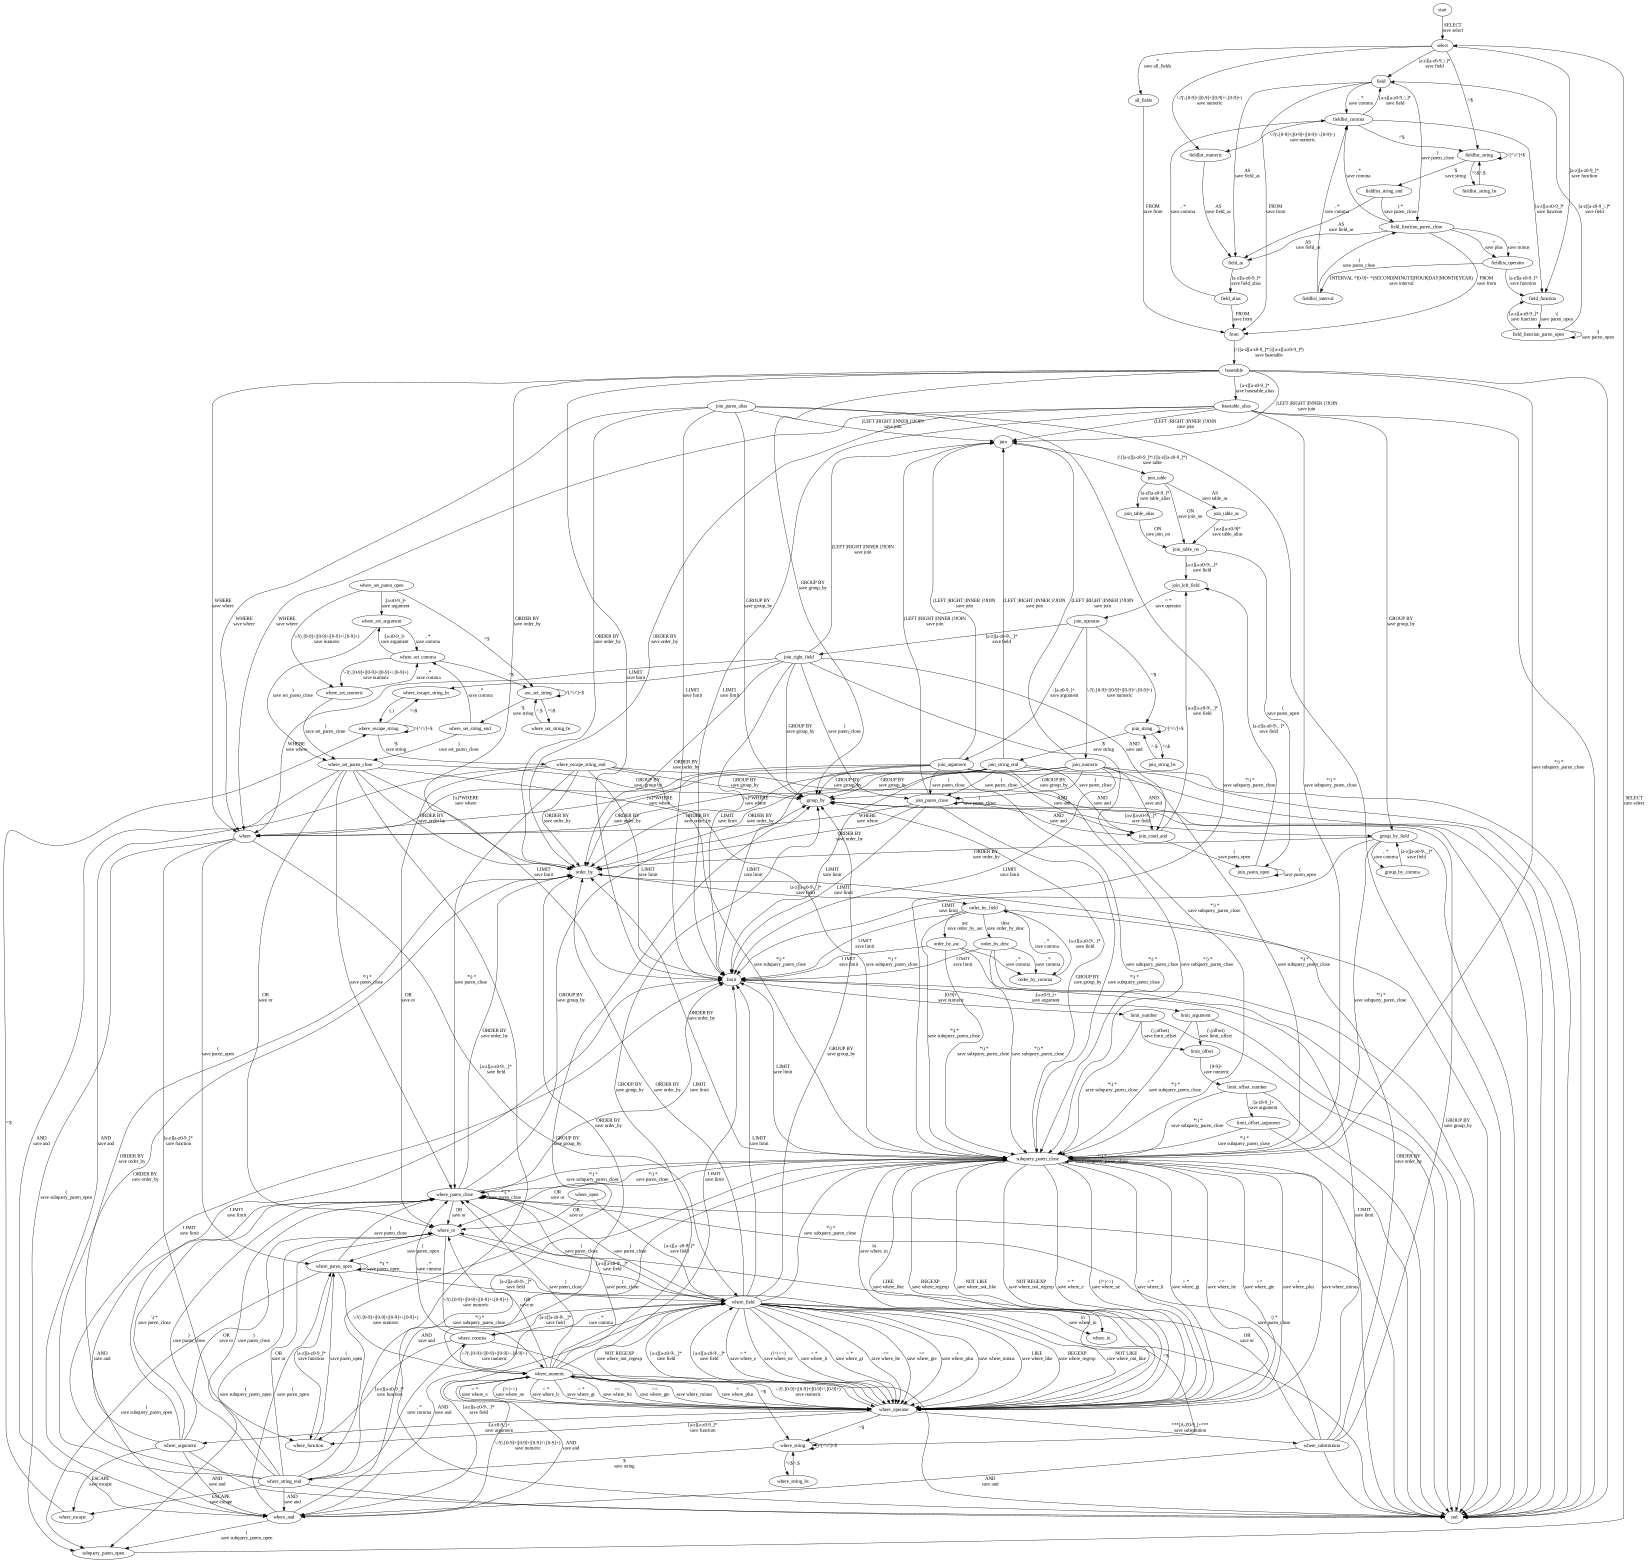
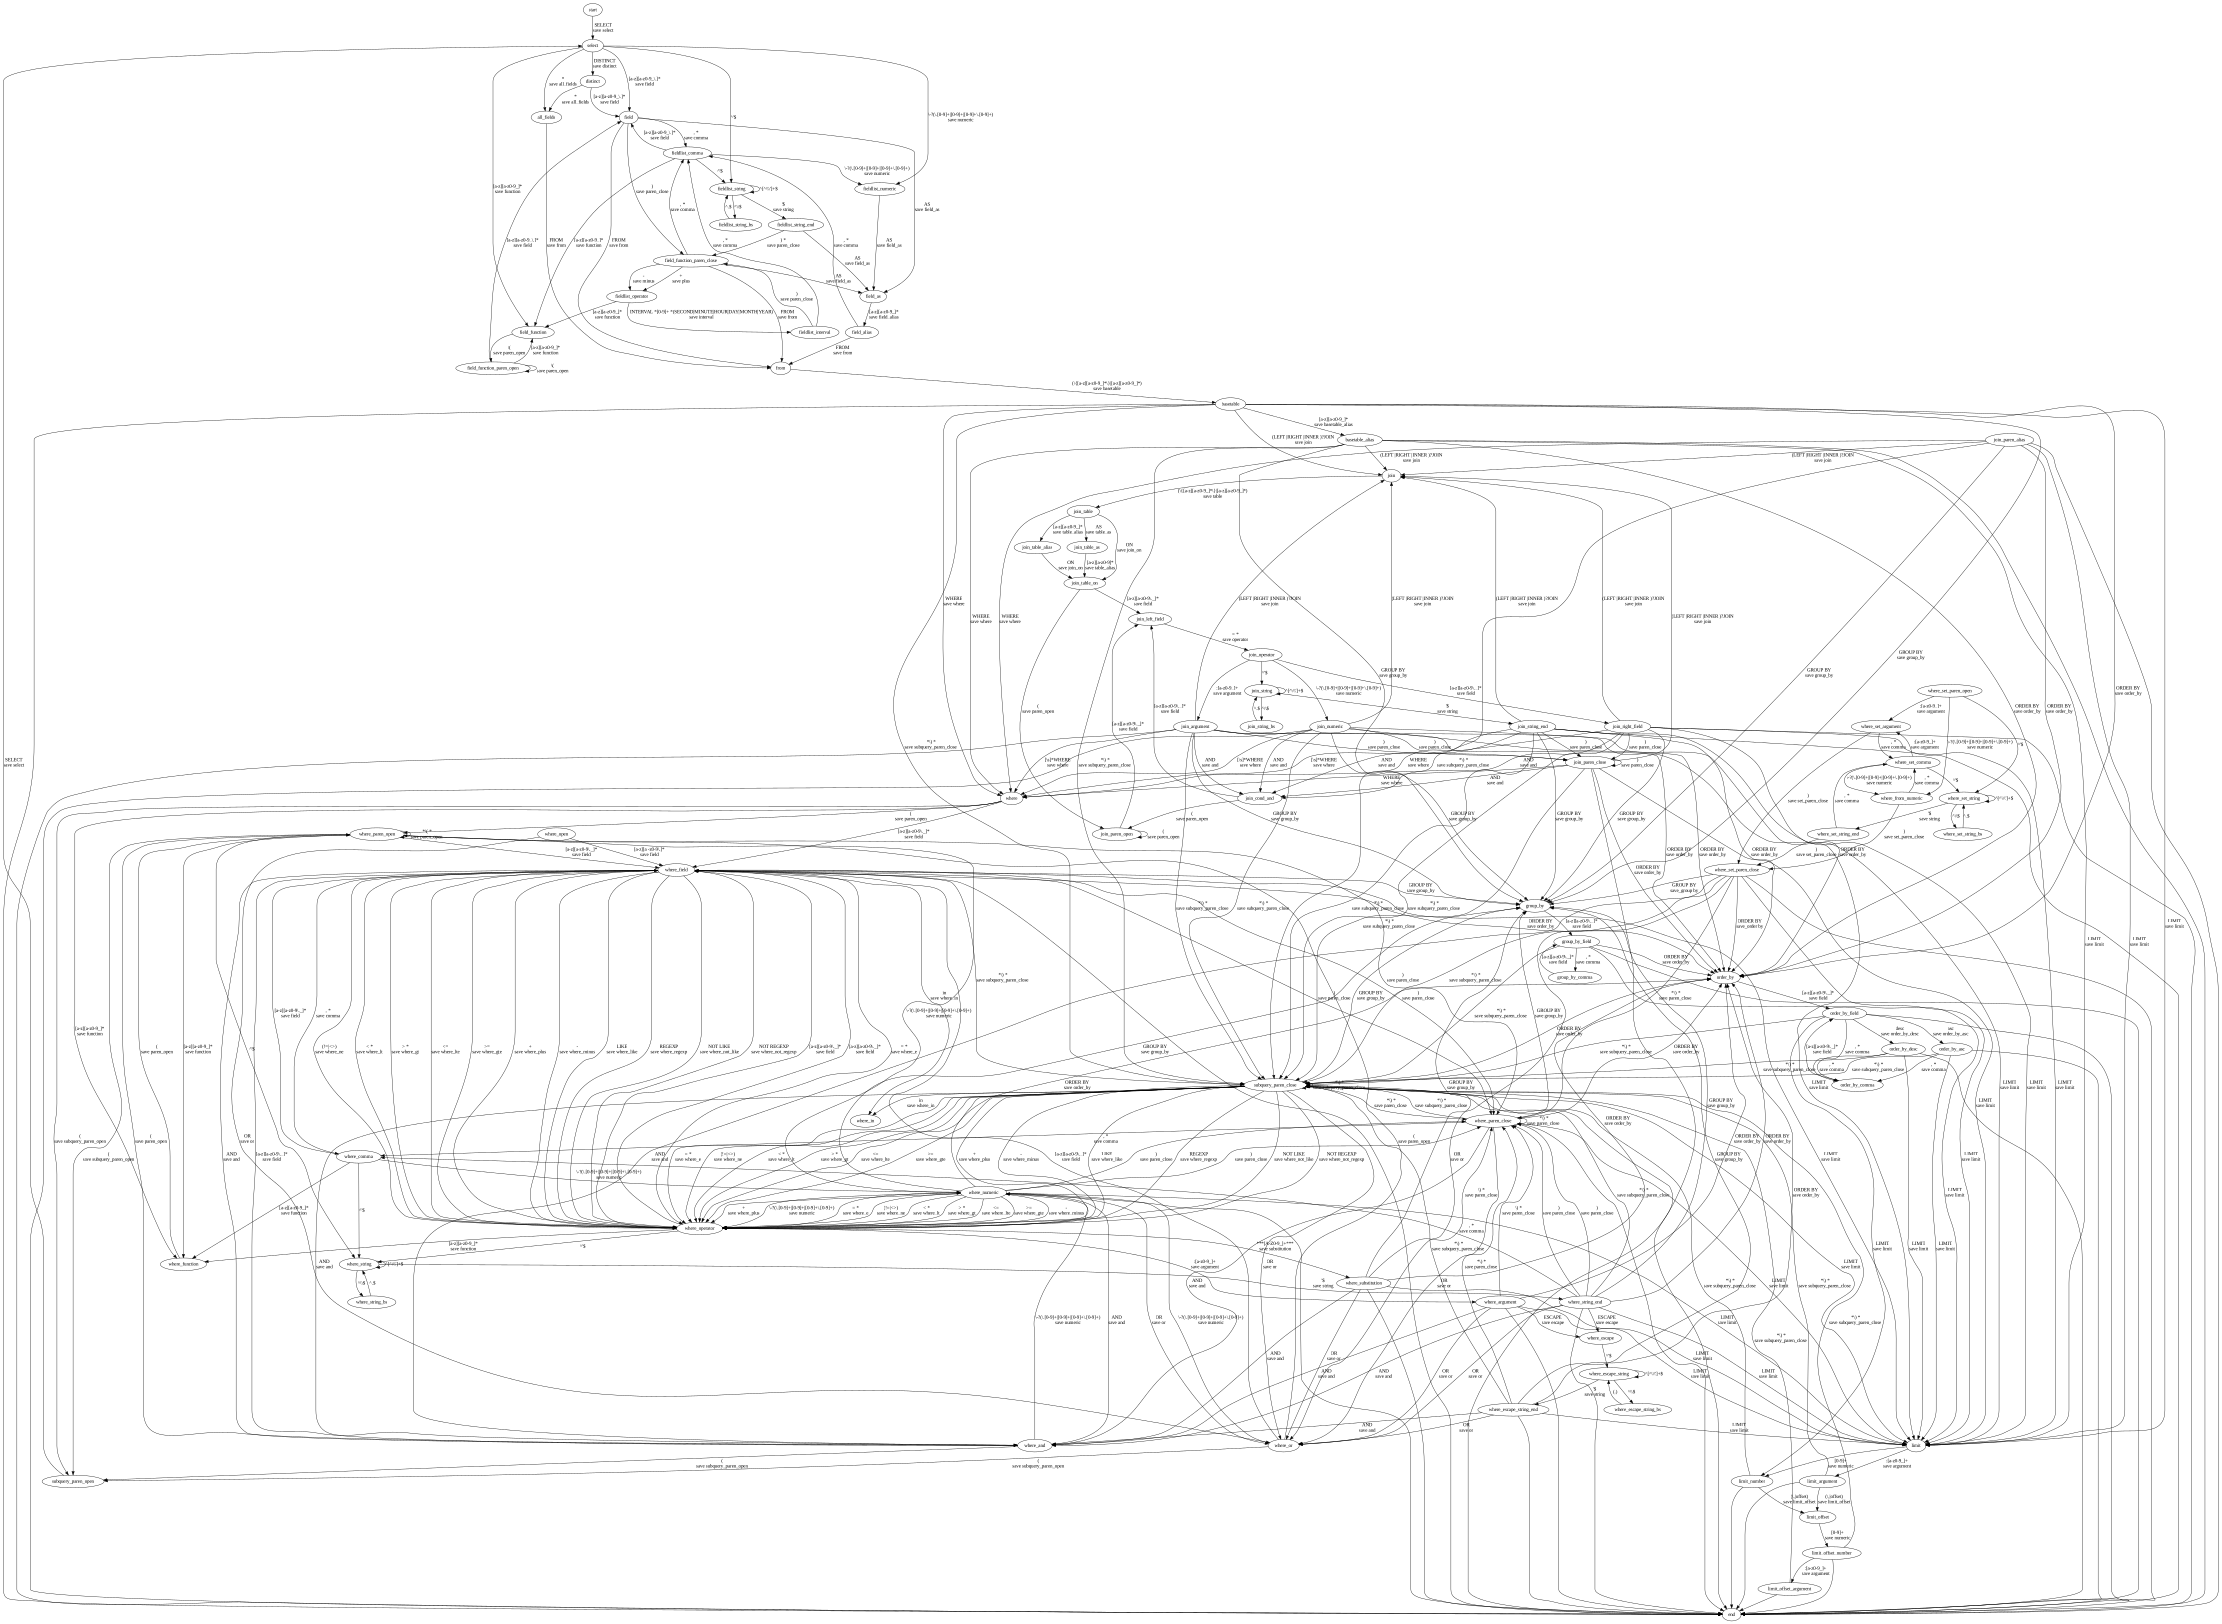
node "distinct": added
edge "basetable_alias" -> "group_by_field": now "basetable_alias" -> "group_by"
edge "join_right_field" -> "where_escape_string_bs": now "join_right_field" -> "end"
node "where_set_numeric": label "where_set_numeric" -> "where_from_numeric"
node "asc_set_string": label "asc_set_string" -> "where_set_string"
edge "order_by_field" -> "limit": now "order_by_field" -> "limit_number"
edge "where_comma" -> "where_paren_close": reversed
edge "where_and" -> "subquery_paren_close": reversed
